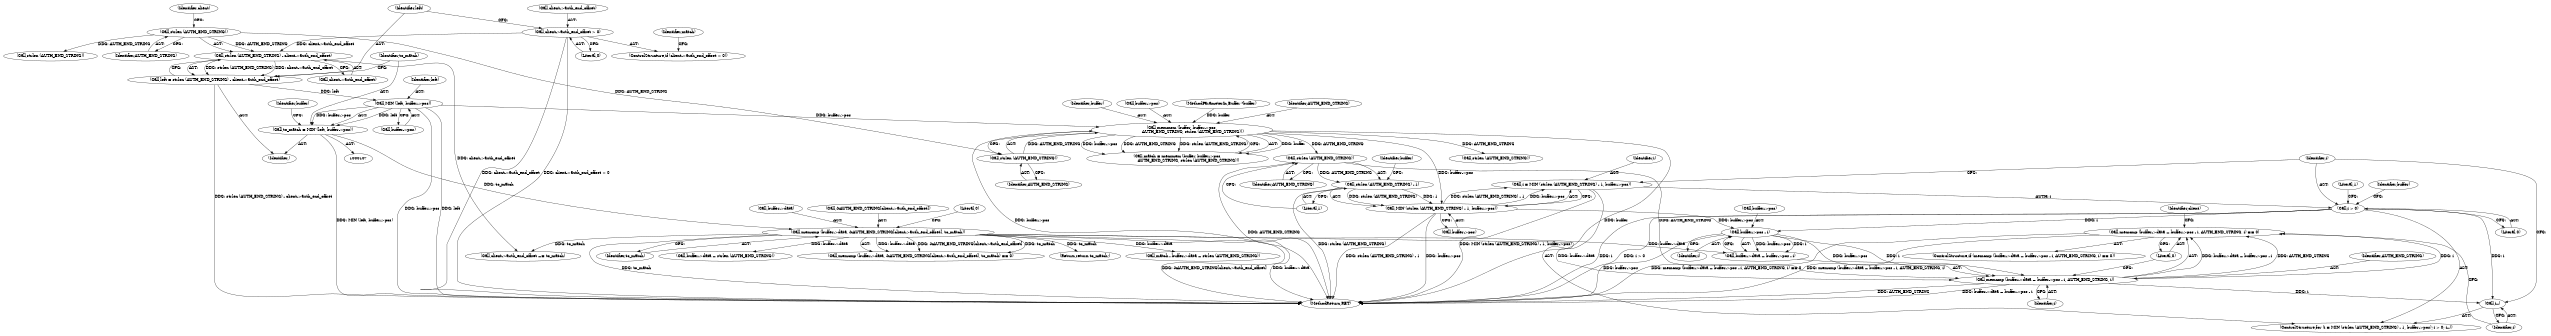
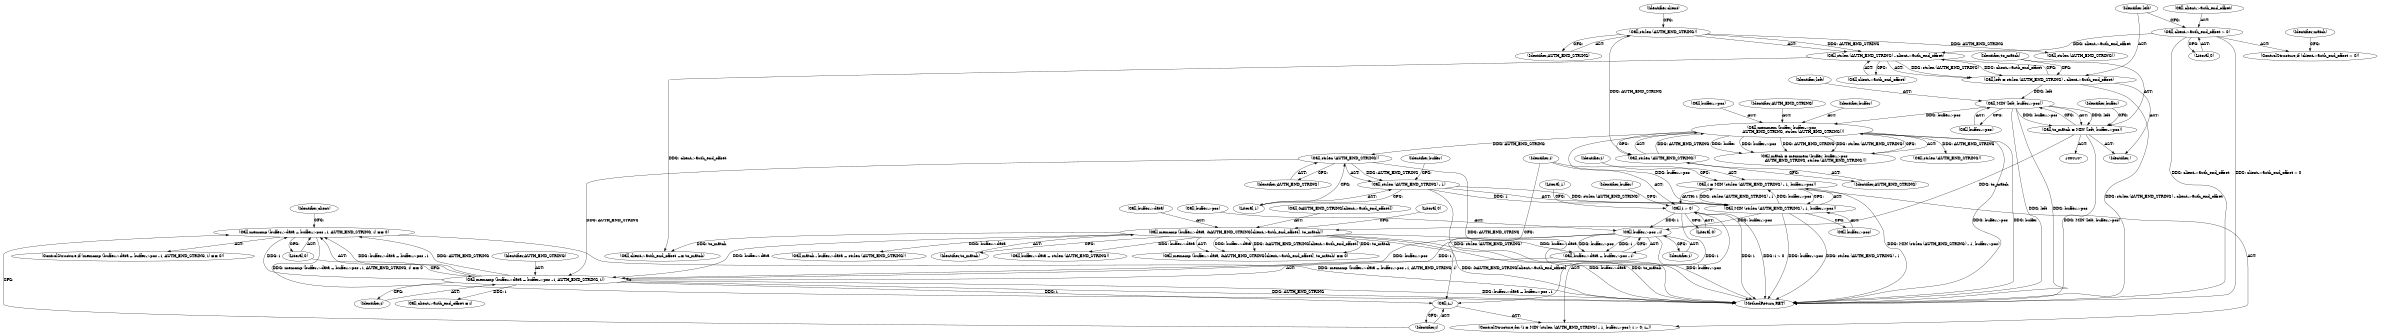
node "(MethodParameterIn,Buffer *buffer)": removed
edge "(Call,to_match = MIN (left, buffer->pos))" -> "(Call,MIN (left, buffer->pos))": added, label "CFG:"
node "(Return,return to_match;)": removed
node "(Call,client->auth_end_offset = i)": added
